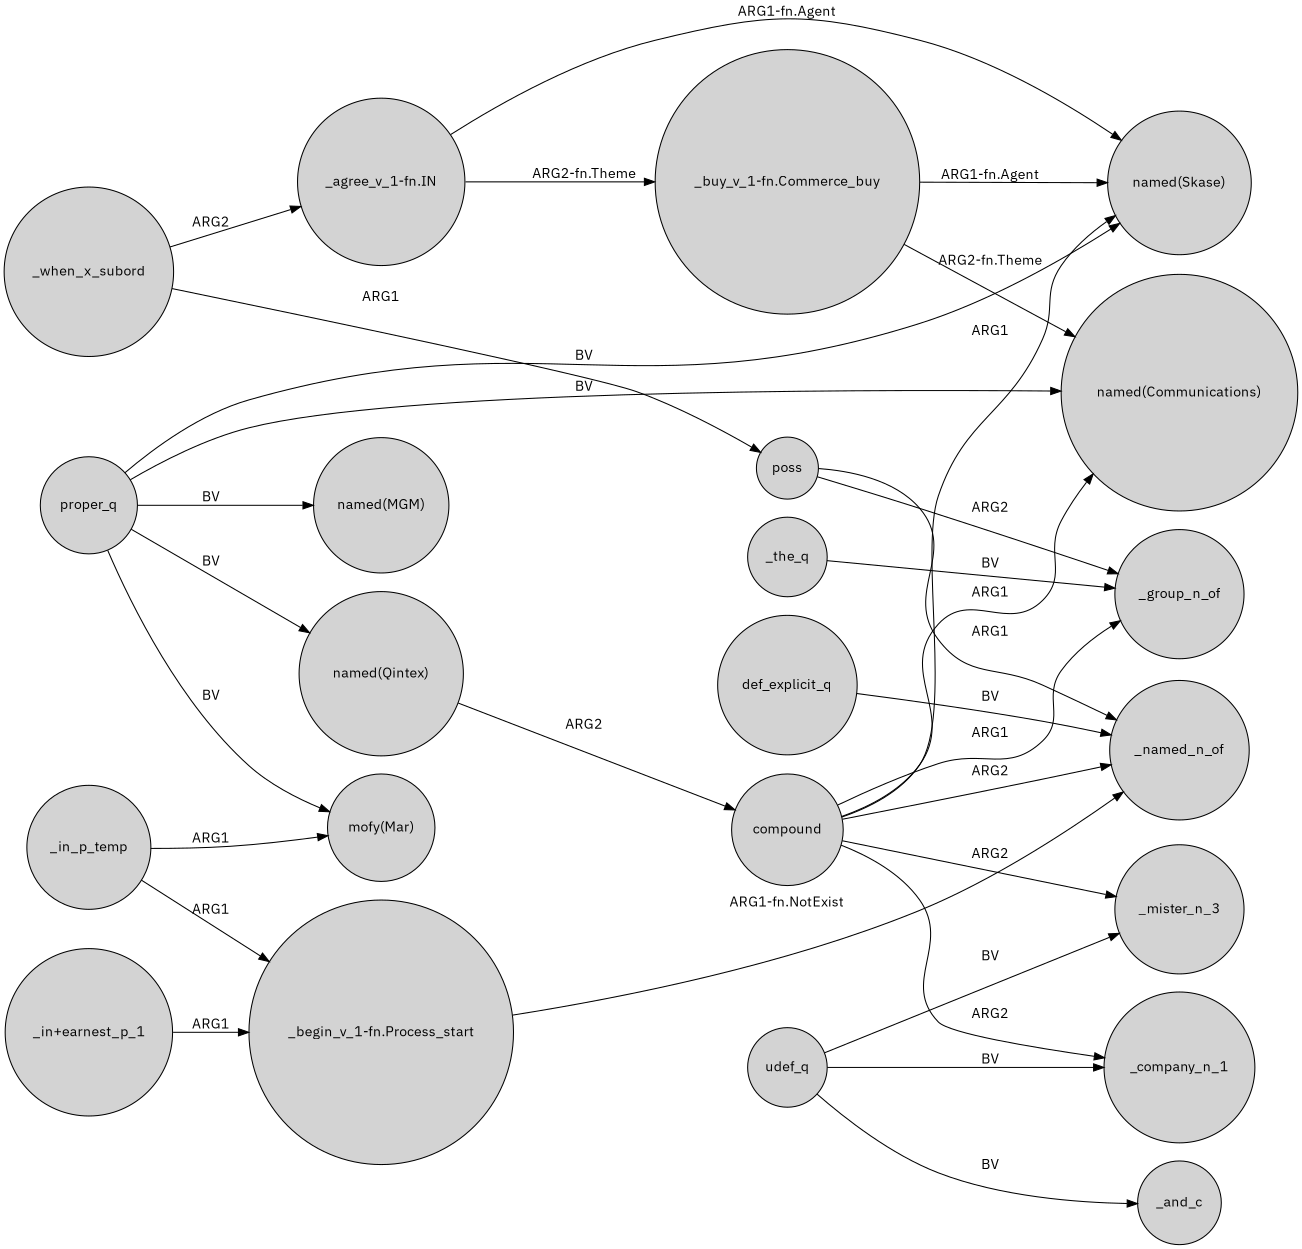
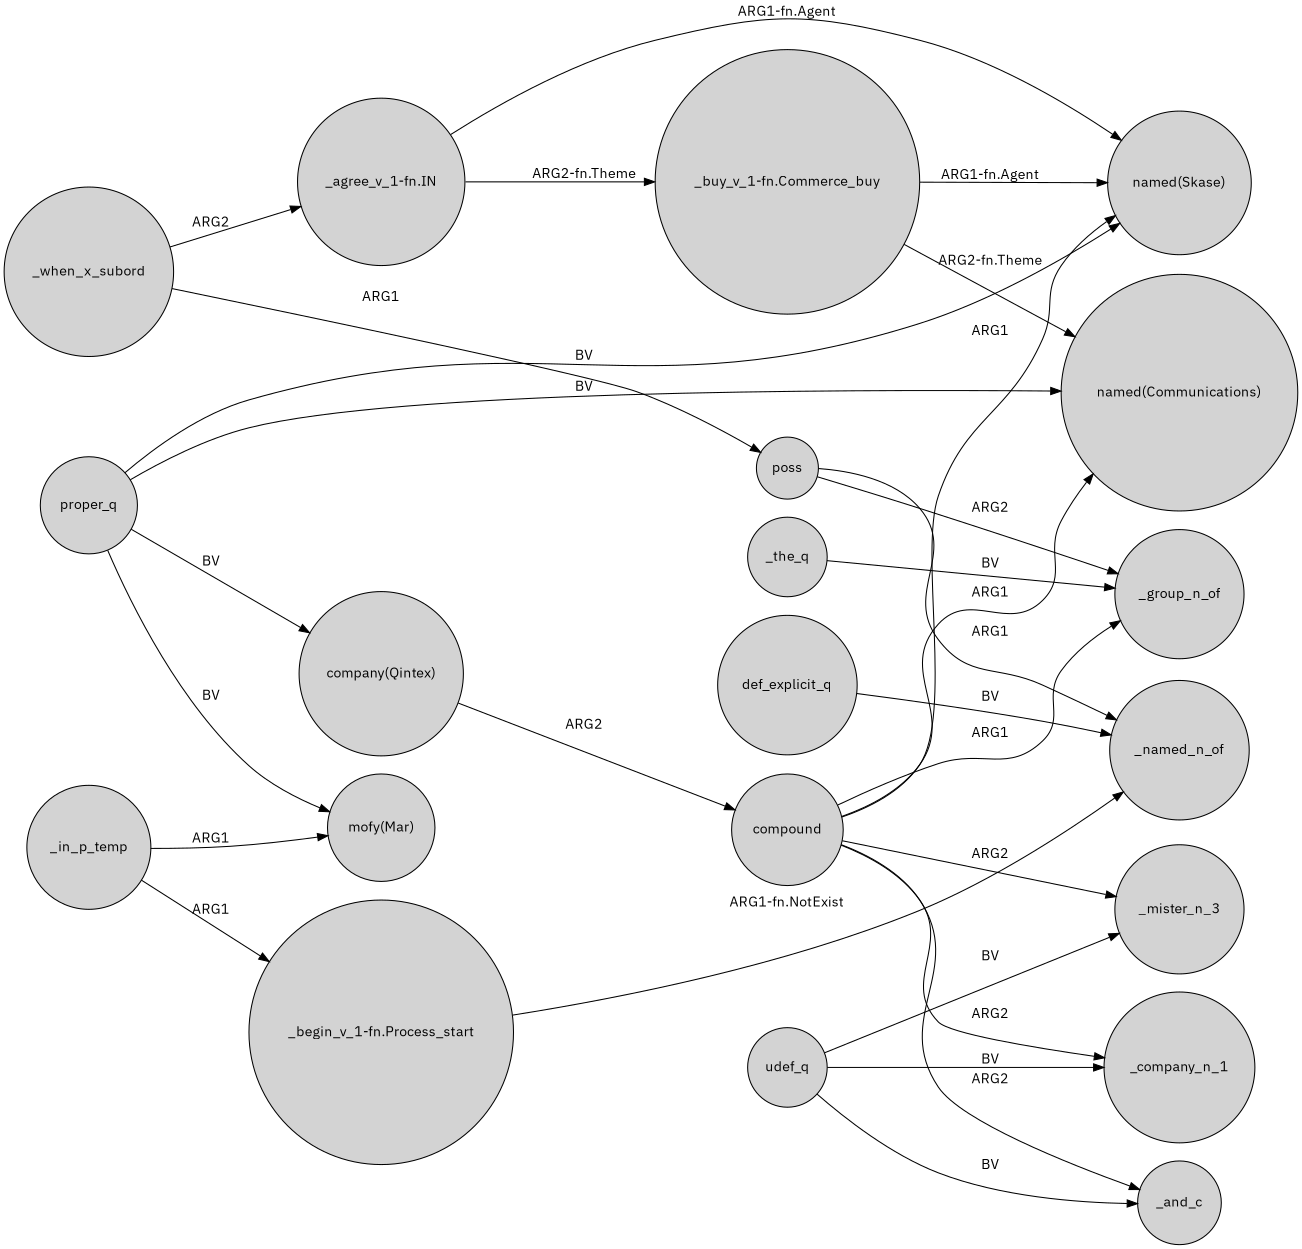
node "named(MGM)": removed
node "named(Qintex)": label "named(Qintex)" -> "company(Qintex)"
edge "compound" -> "_named_n_of": now "compound" -> "_and_c"
node "_in+earnest_p_1": removed
